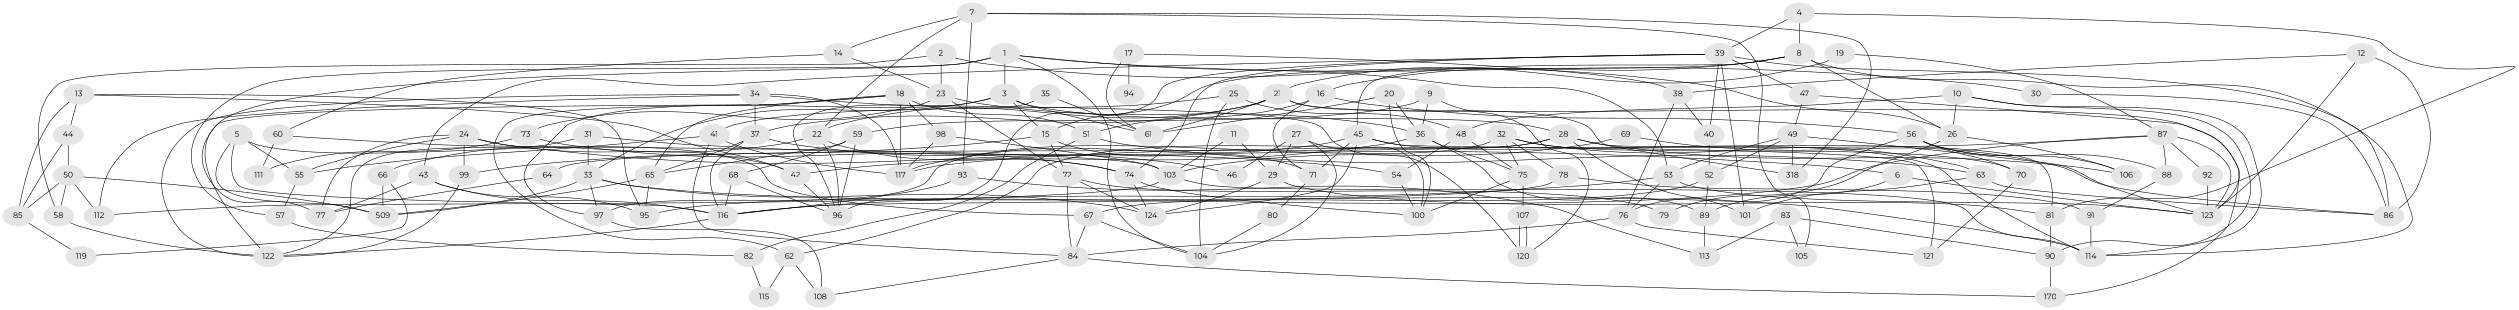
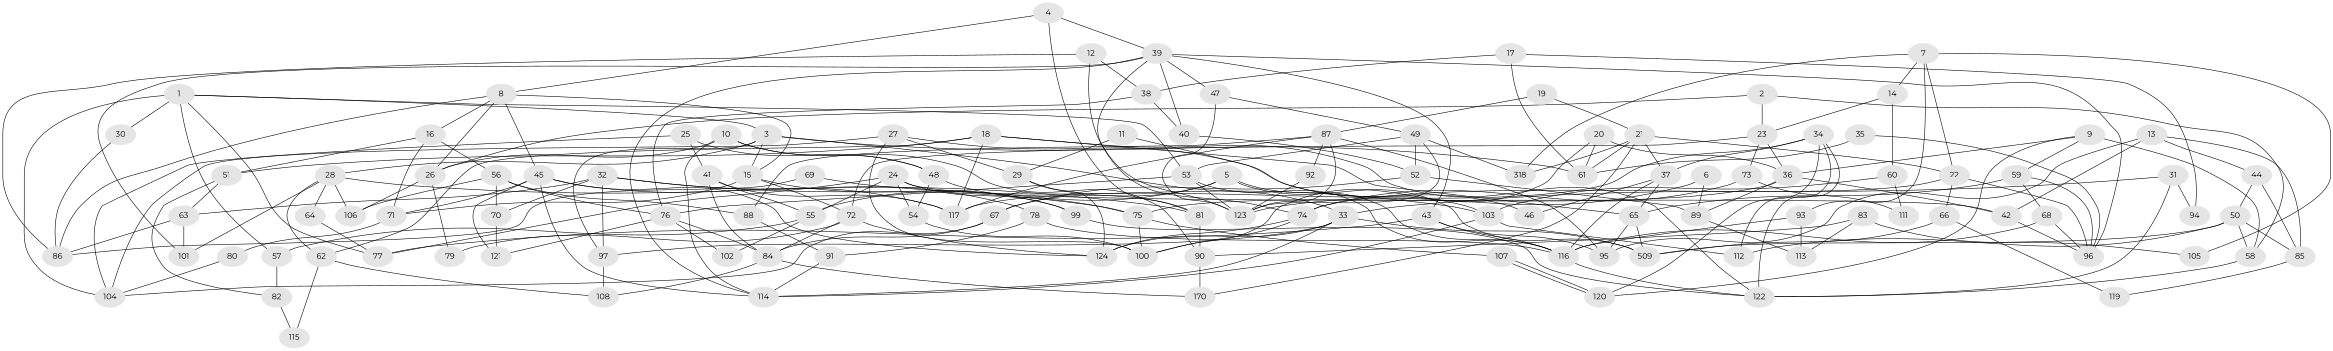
node "98": removed
edge "31" -- "6": now "31" -- "94"
edge "9" -- "58": added
node "102": added
